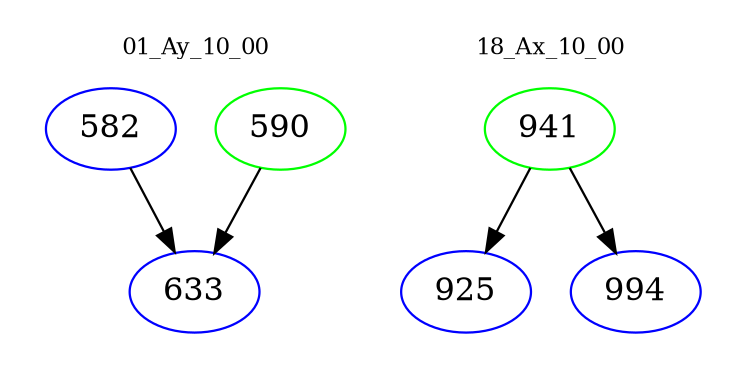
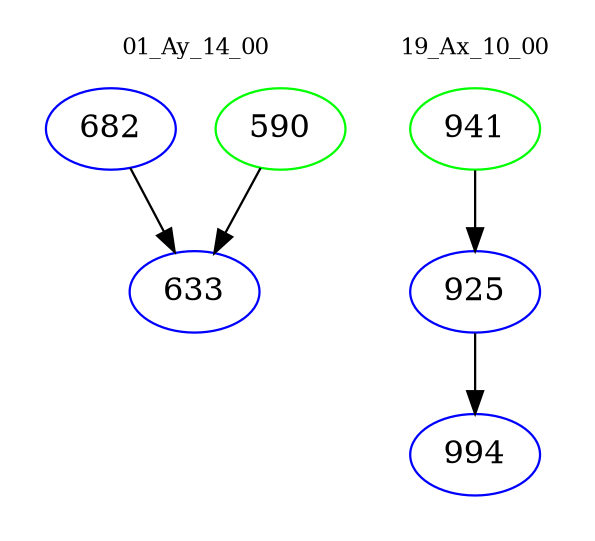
cluster "01_Ay_10_00": label "01_Ay_10_00" -> "01_Ay_14_00"
cluster "18_Ax_10_00": label "18_Ax_10_00" -> "19_Ax_10_00"
node "582": label "582" -> "682"
edge "941" -> "994": now "925" -> "994"
